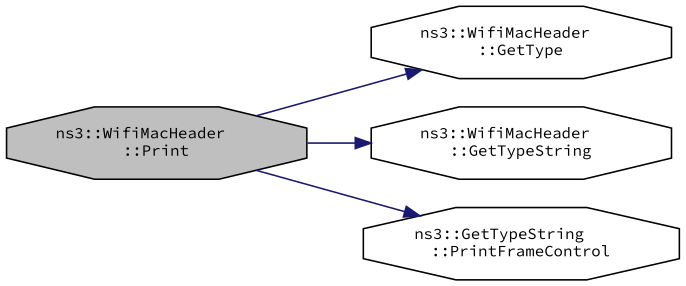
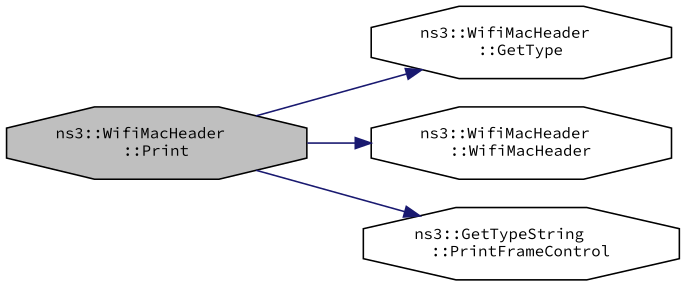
node "ns3::WifiMacHeader ::GetTypeString": label "ns3::WifiMacHeader ::GetTypeString" -> "ns3::WifiMacHeader ::WifiMacHeader"
